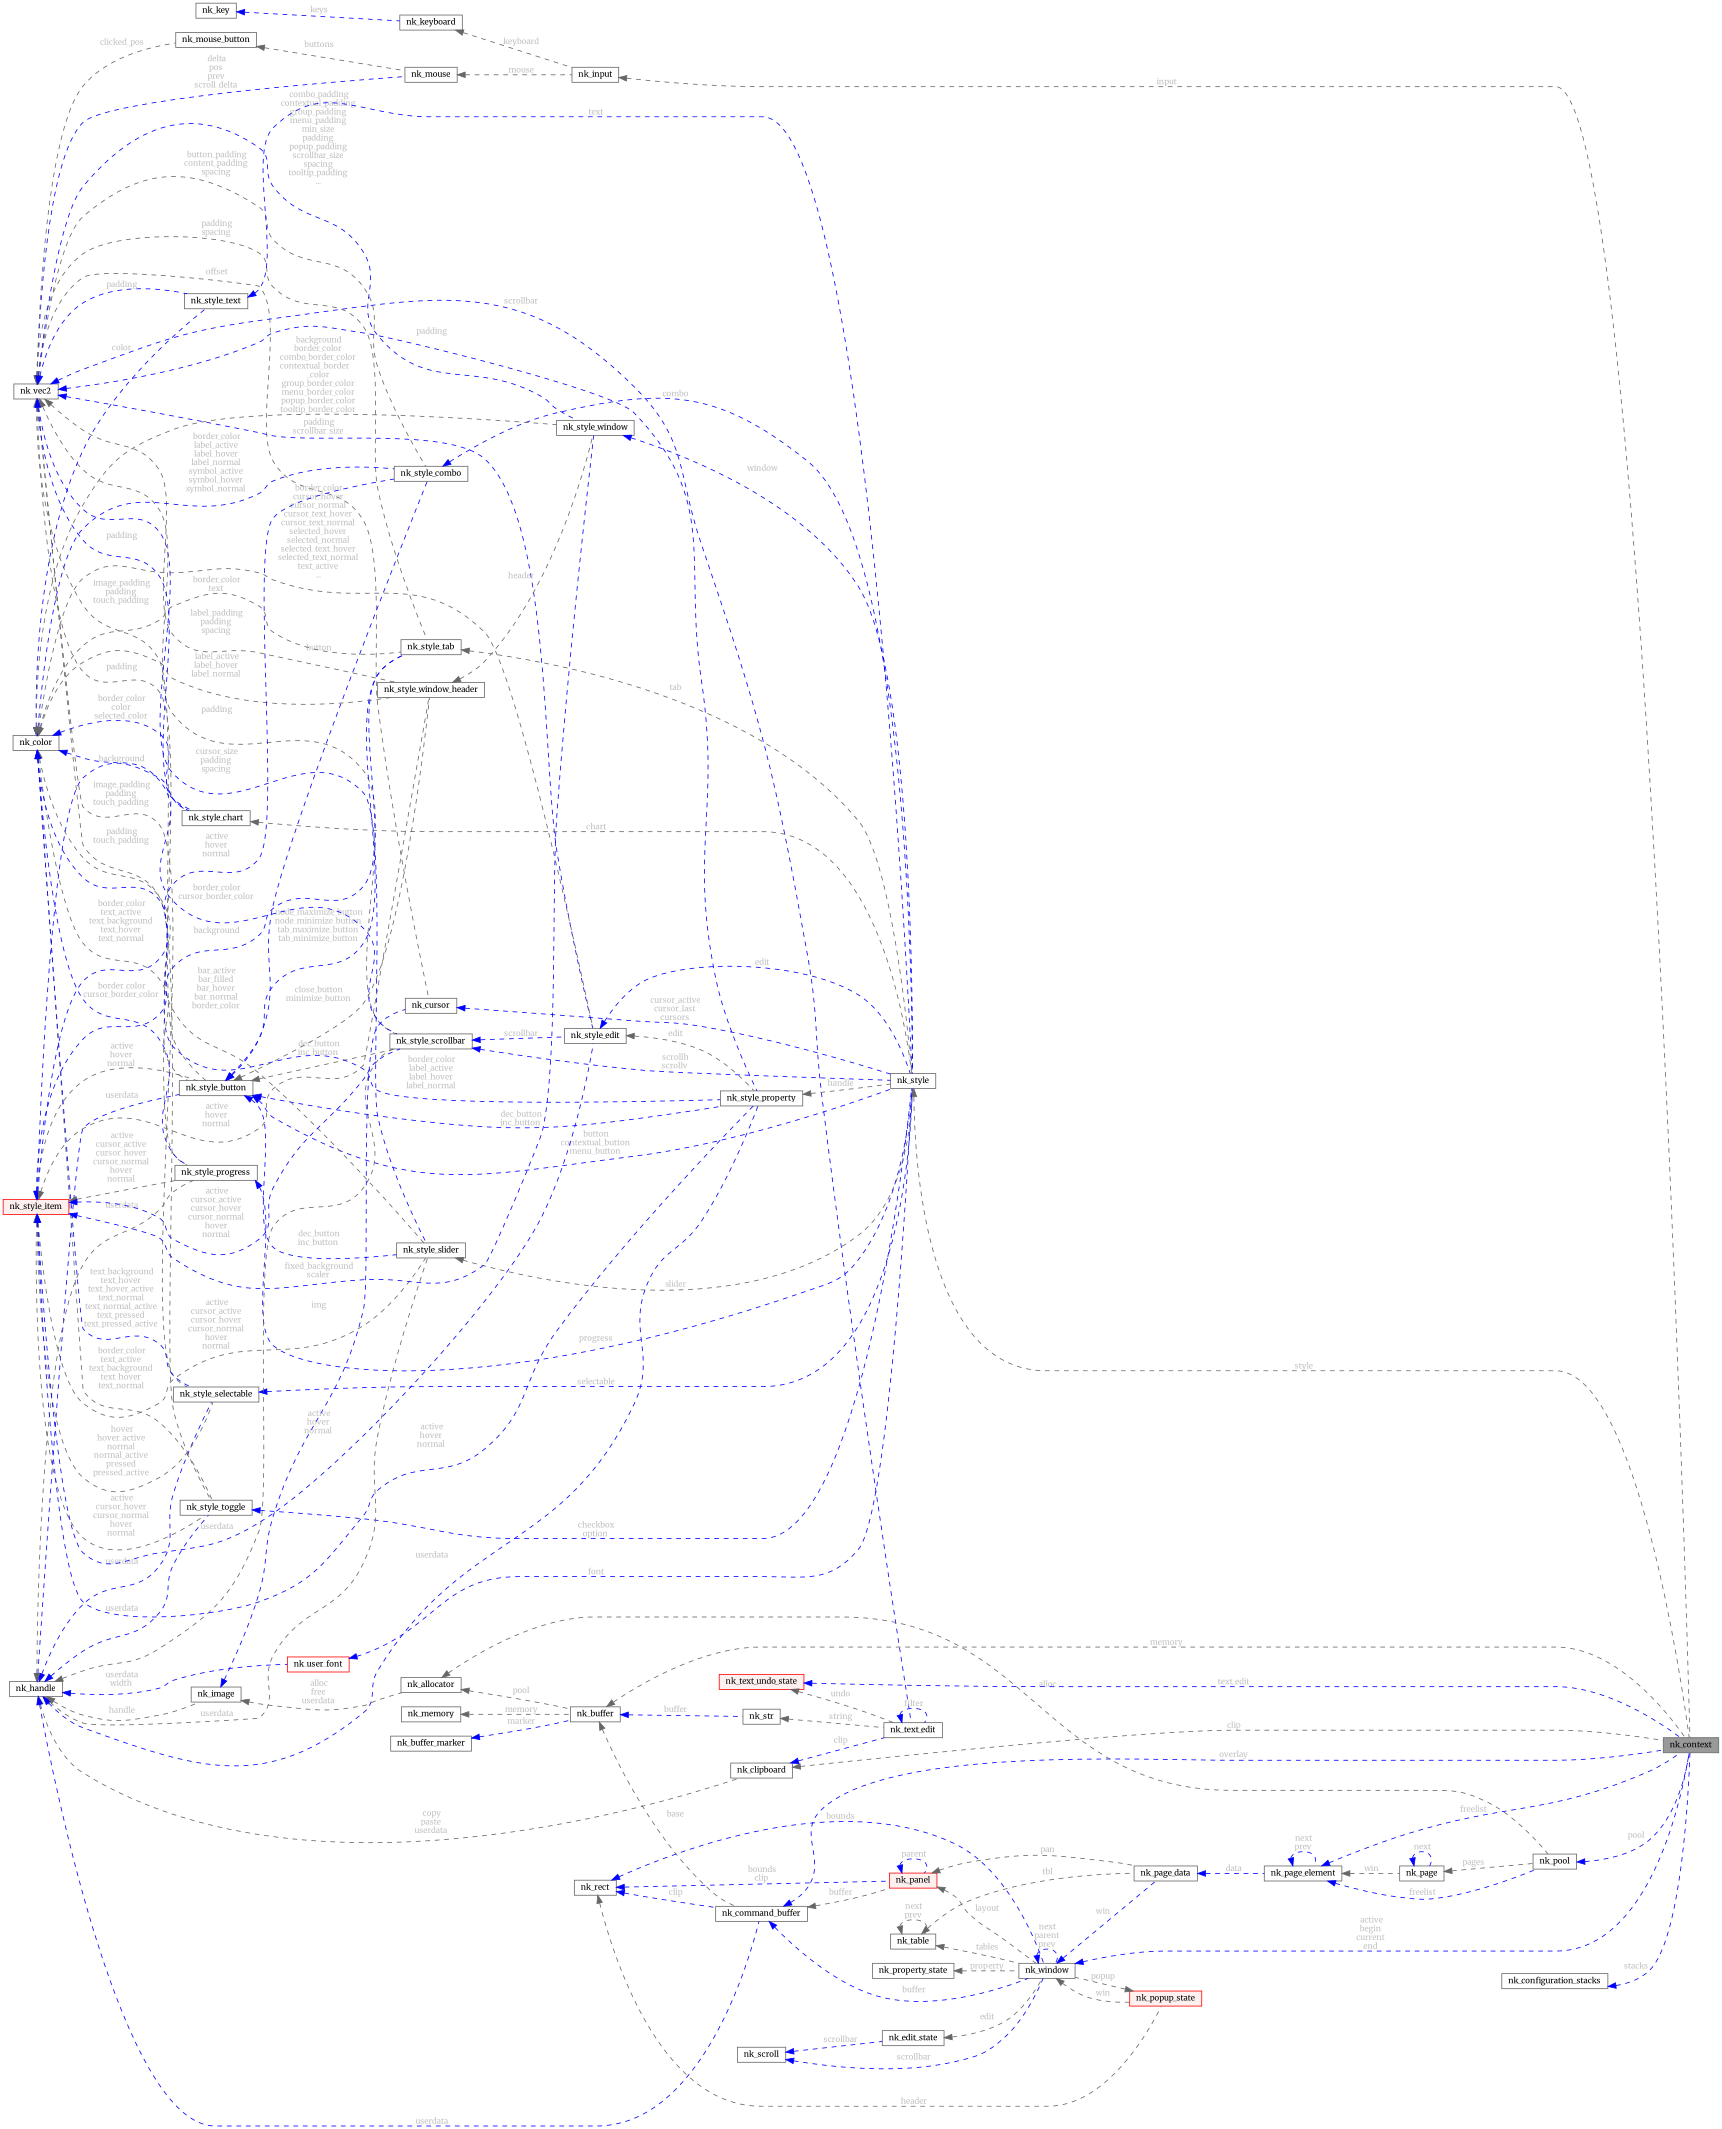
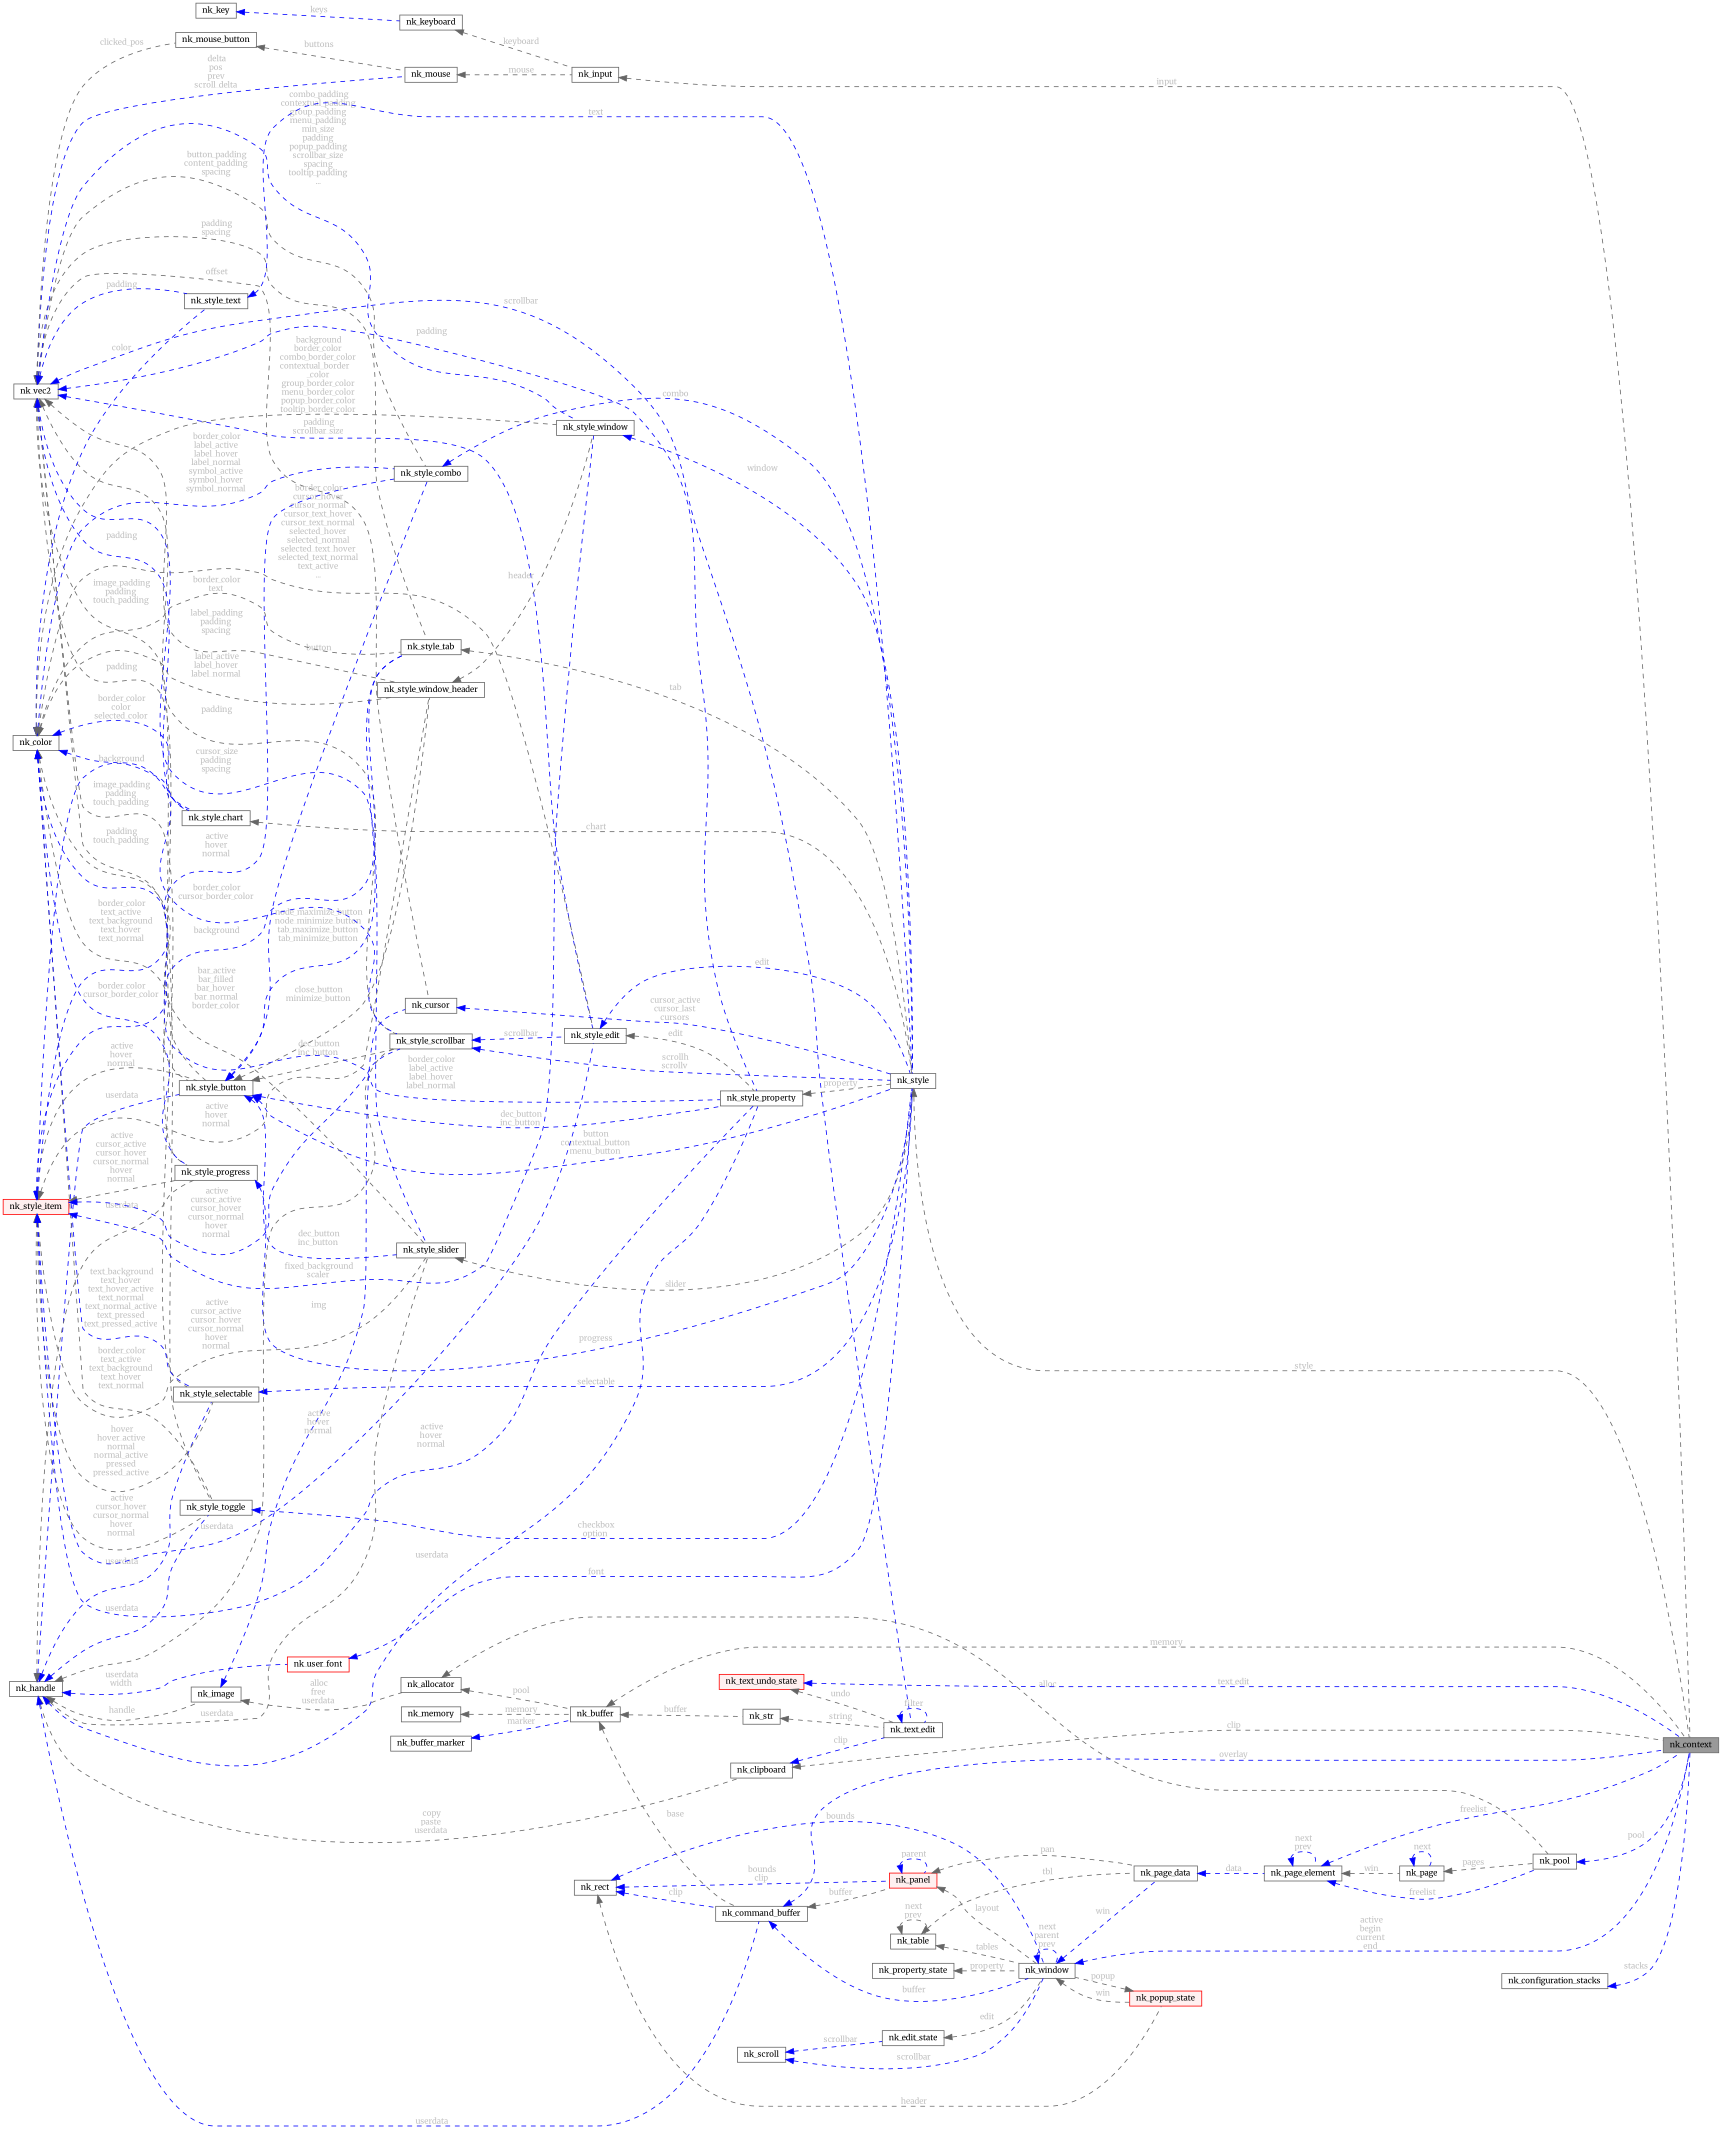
edge "nk_style" -> "nk_style_property": label " handle" -> " property"
edge "nk_str" -> "nk_buffer": color blue -> gray40
